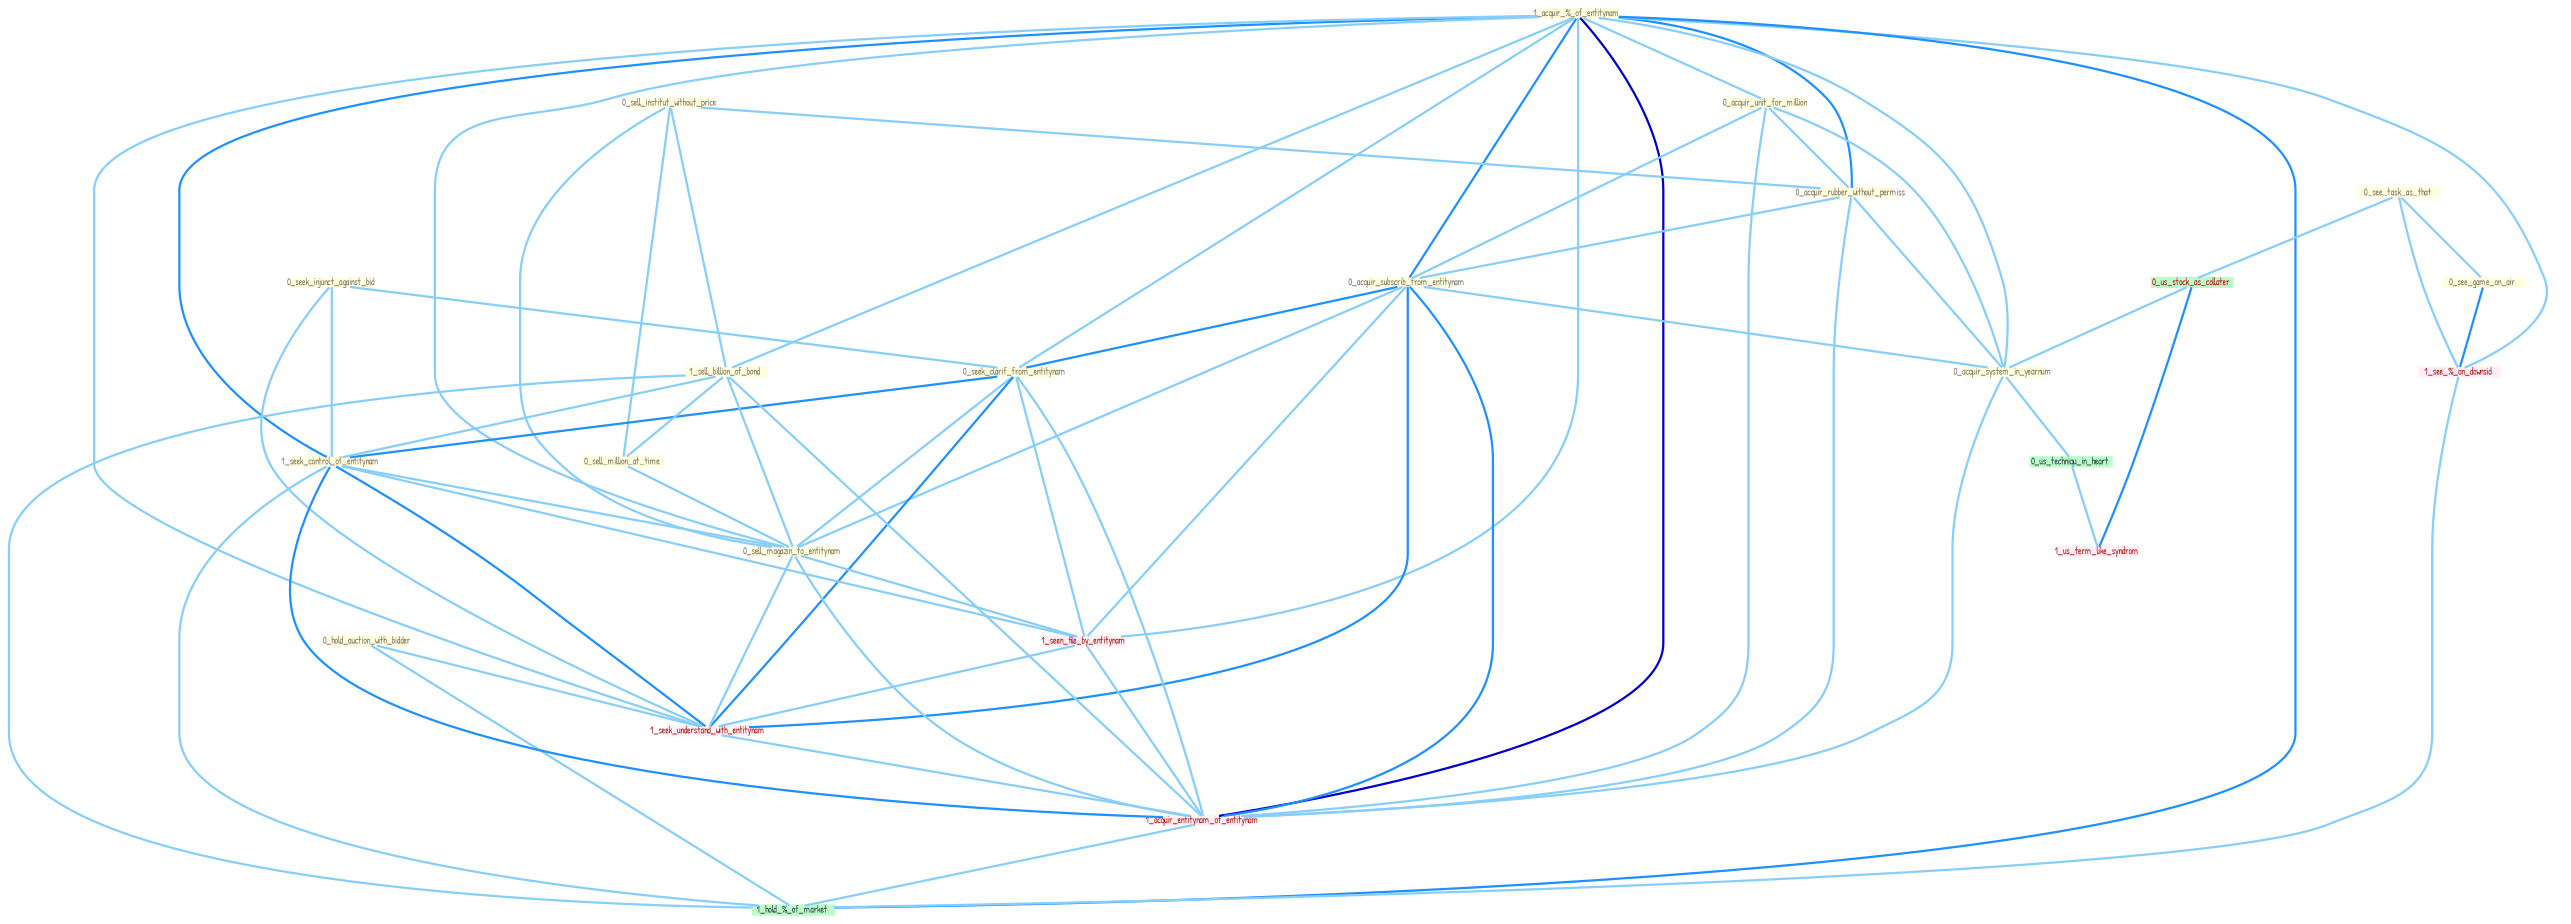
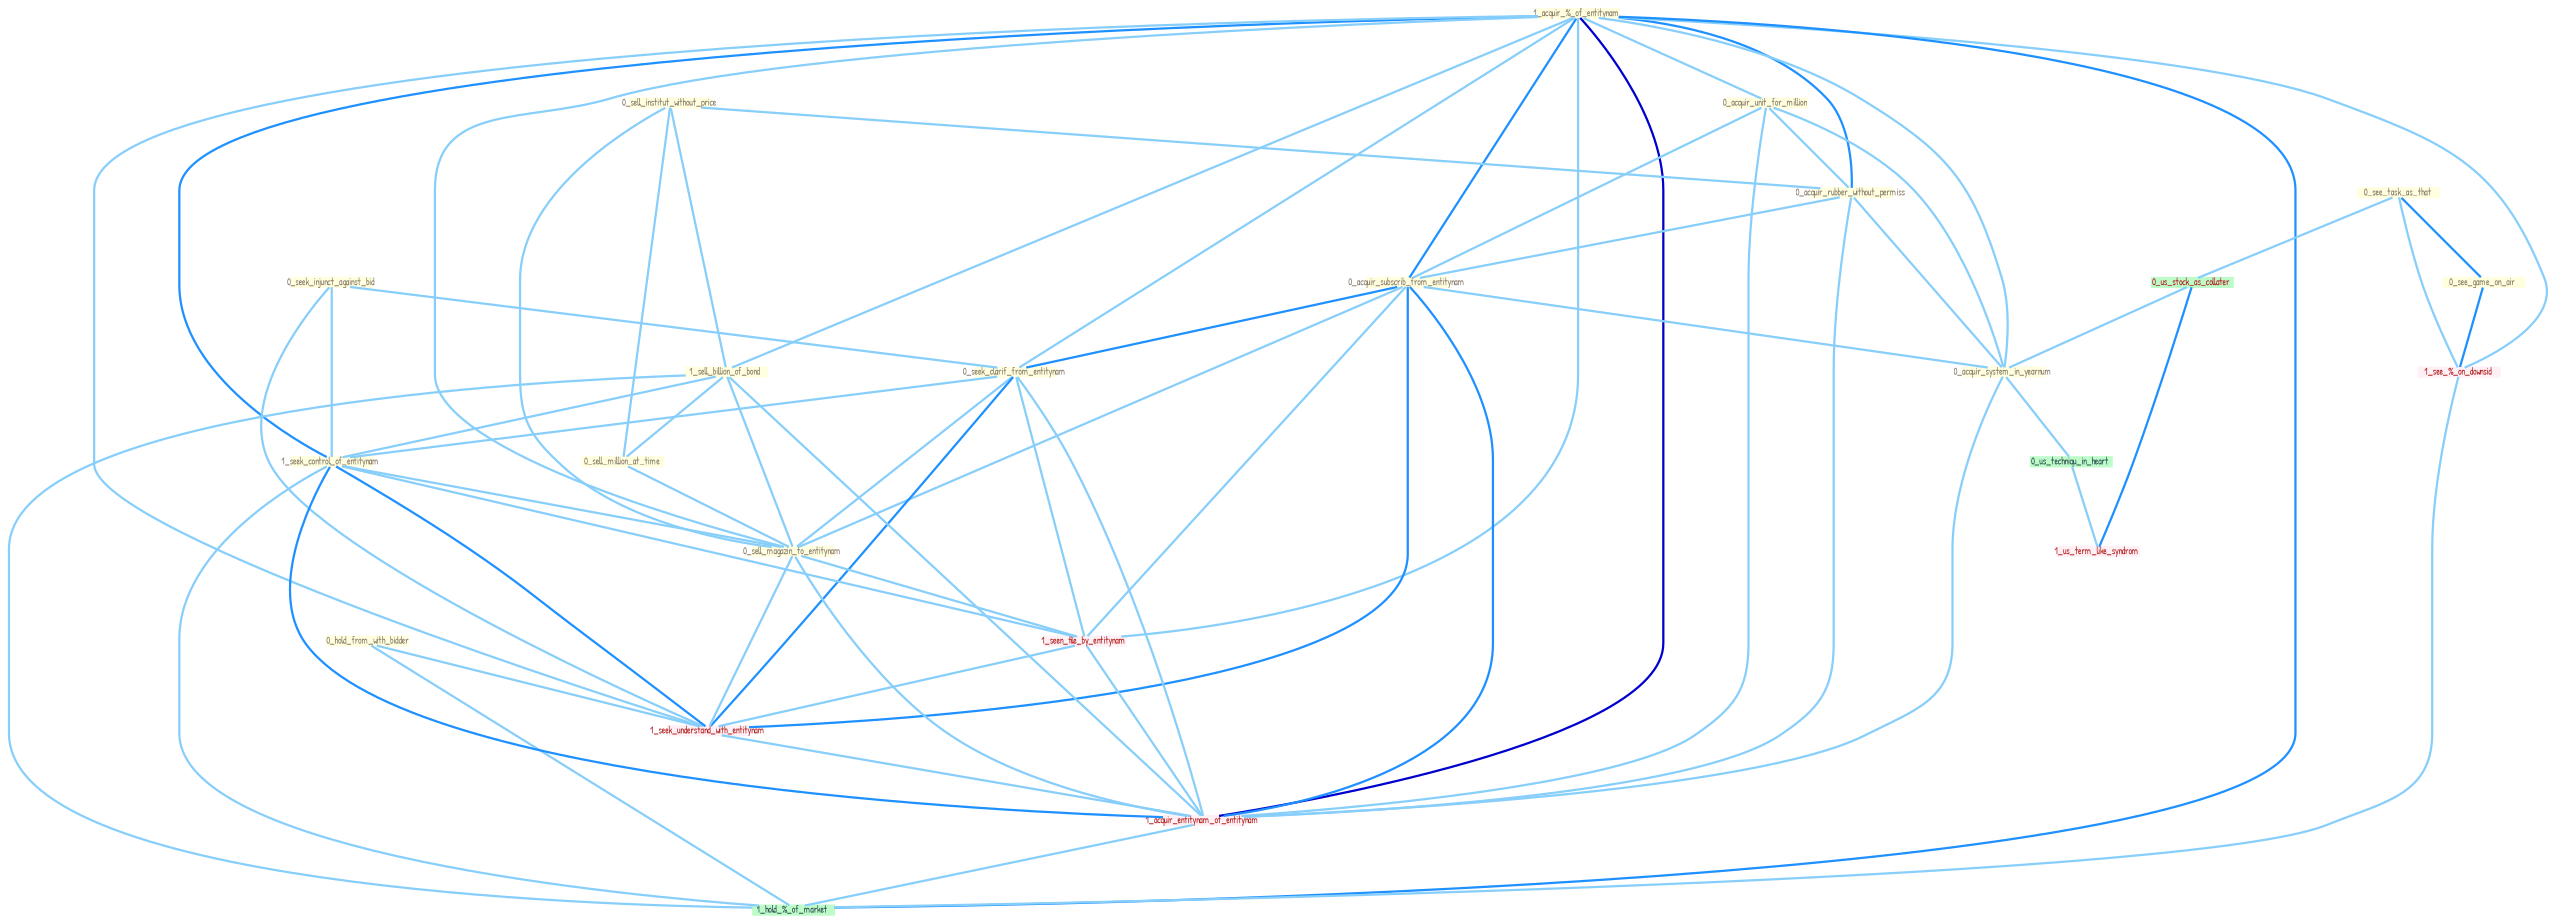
edge "0_see_task_as_that" -- "0_see_game_on_air": color #87cefa -> #1e90ff
edge "0_seek_clarif_from_entitynam" -- "1_seek_control_of_entitynam": color #1e90ff -> #87cefa
node "0_hold_auction_with_bidder": label "0_hold_auction_with_bidder" -> "0_hold_from_with_bidder"
